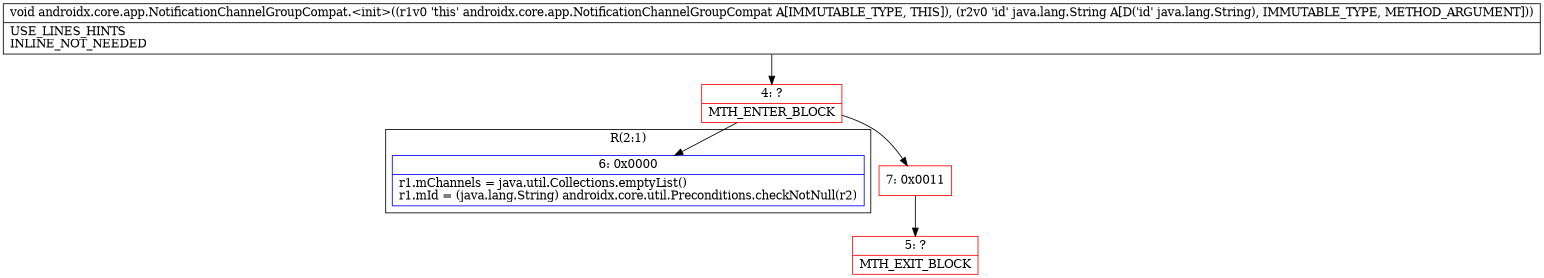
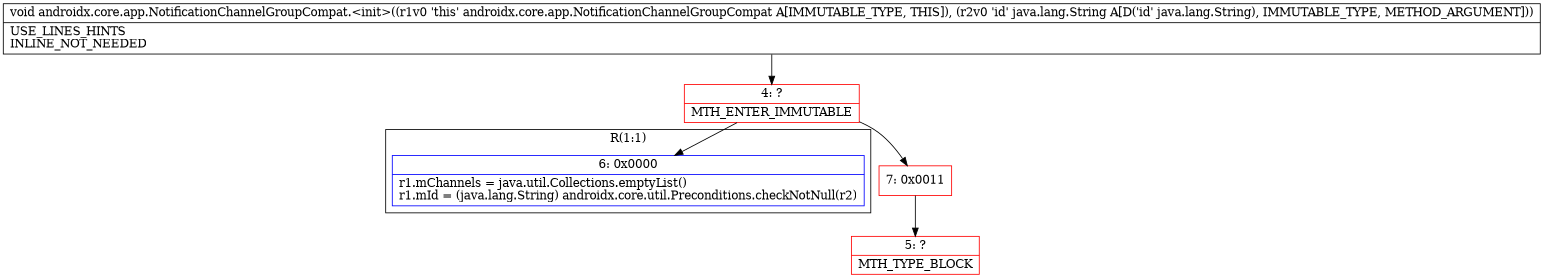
node "4: ?": text "MTH_ENTER_BLOCK" -> "MTH_ENTER_IMMUTABLE"
cluster "R(2:1)": label "R(2:1)" -> "R(1:1)"
node "5: ?": text "MTH_EXIT_BLOCK" -> "MTH_TYPE_BLOCK"
